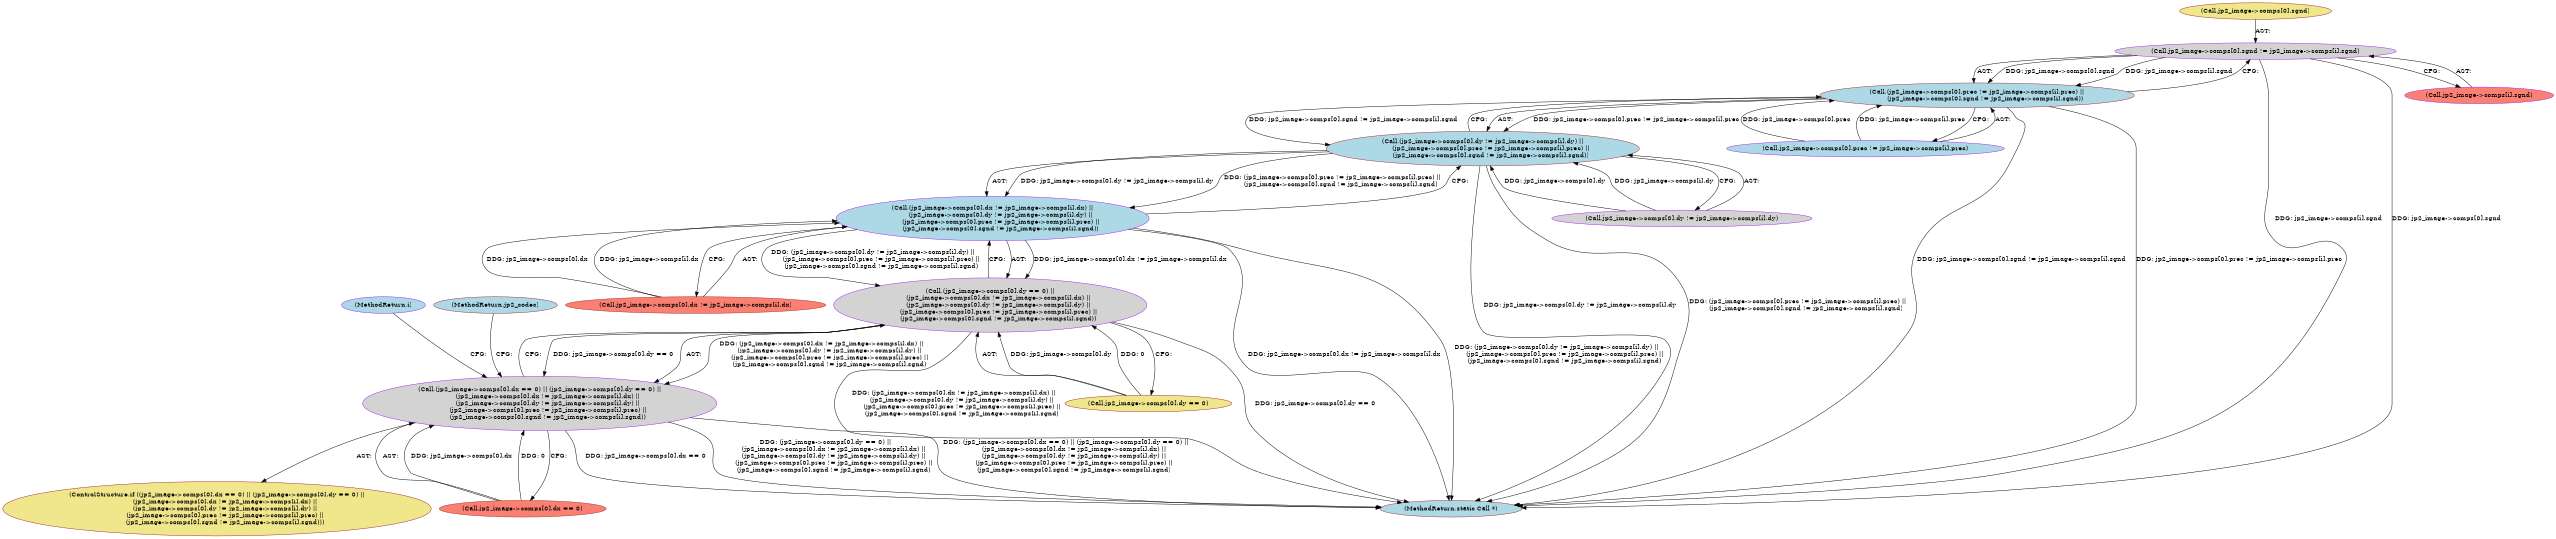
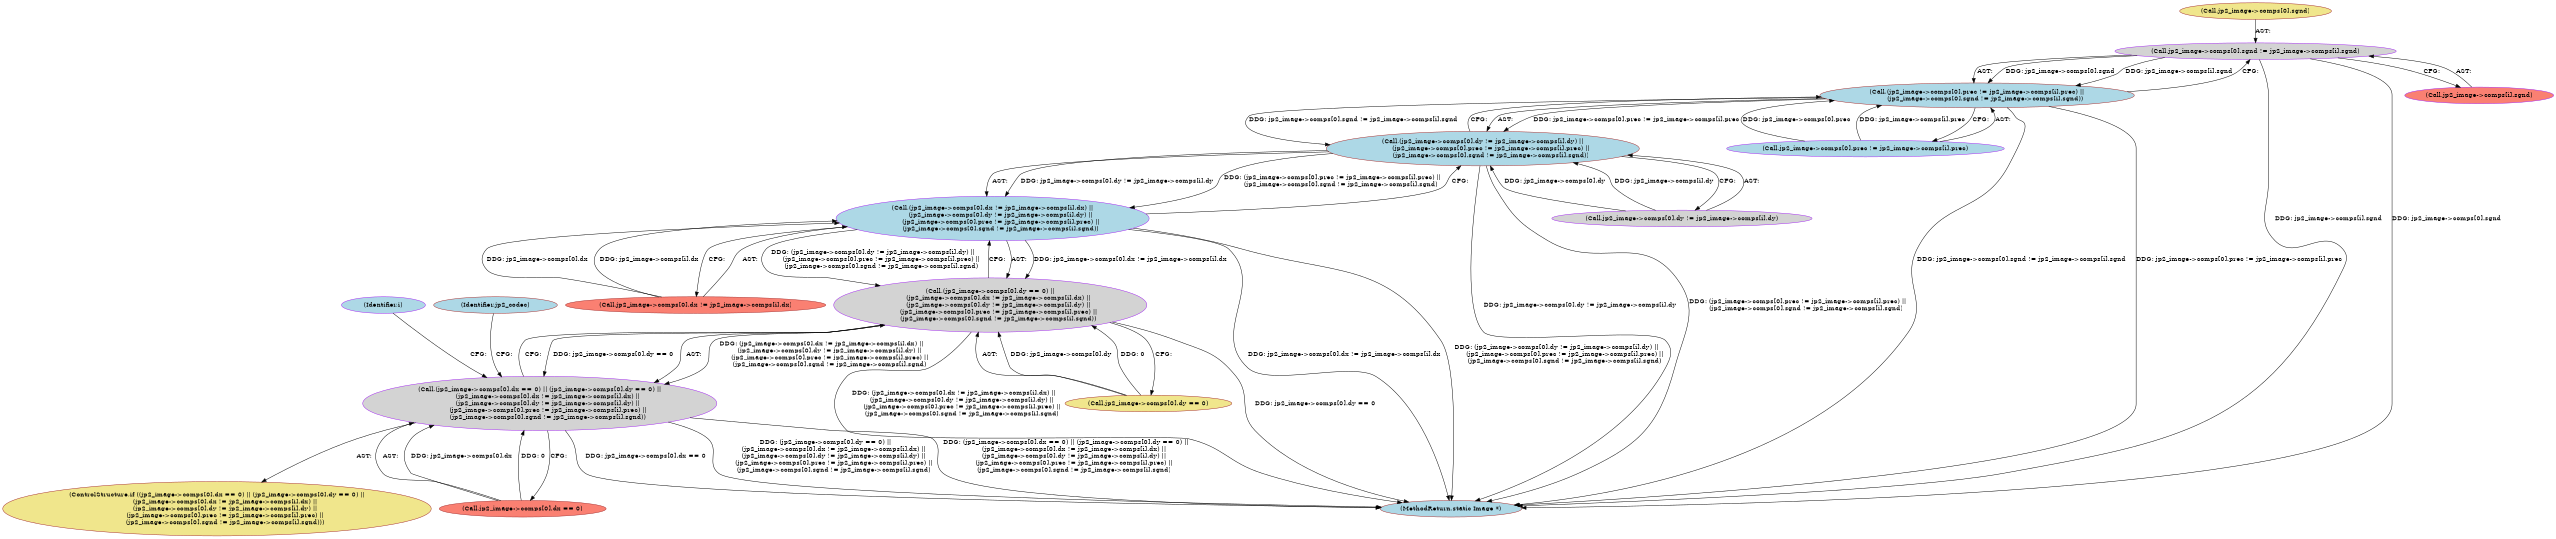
node "(MethodReturn,i)": label "(MethodReturn,i)" -> "(Identifier,i)"
node "(MethodReturn,jp2_codec)": label "(MethodReturn,jp2_codec)" -> "(Identifier,jp2_codec)"
node "(MethodReturn,static Call *)": label "(MethodReturn,static Call *)" -> "(MethodReturn,static Image *)"
